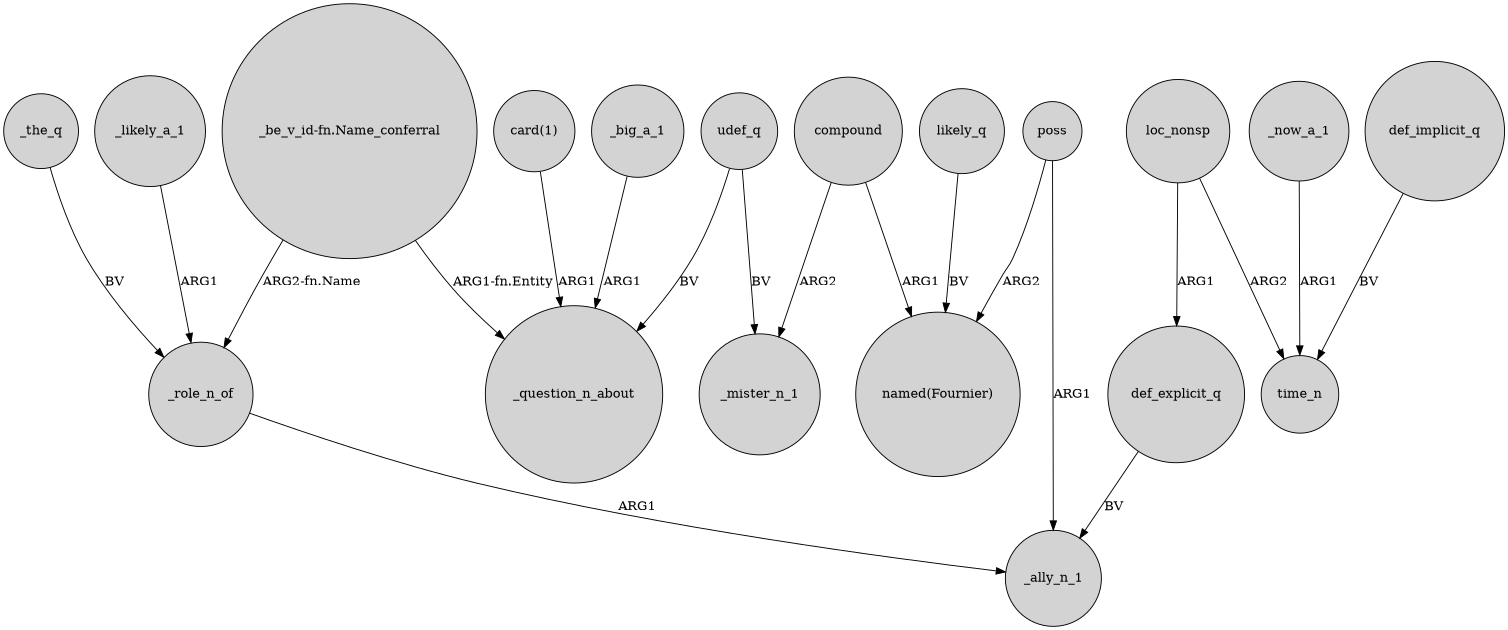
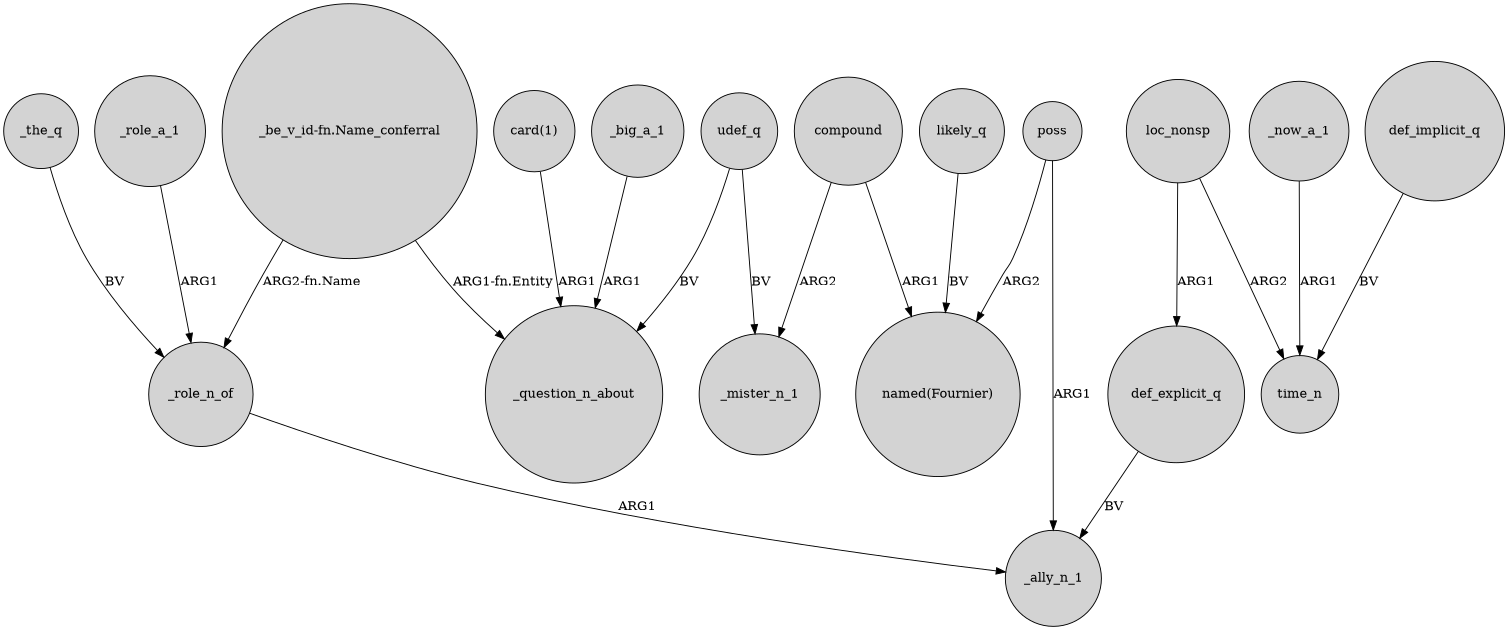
node "_likely_a_1": label "_likely_a_1" -> "_role_a_1"
